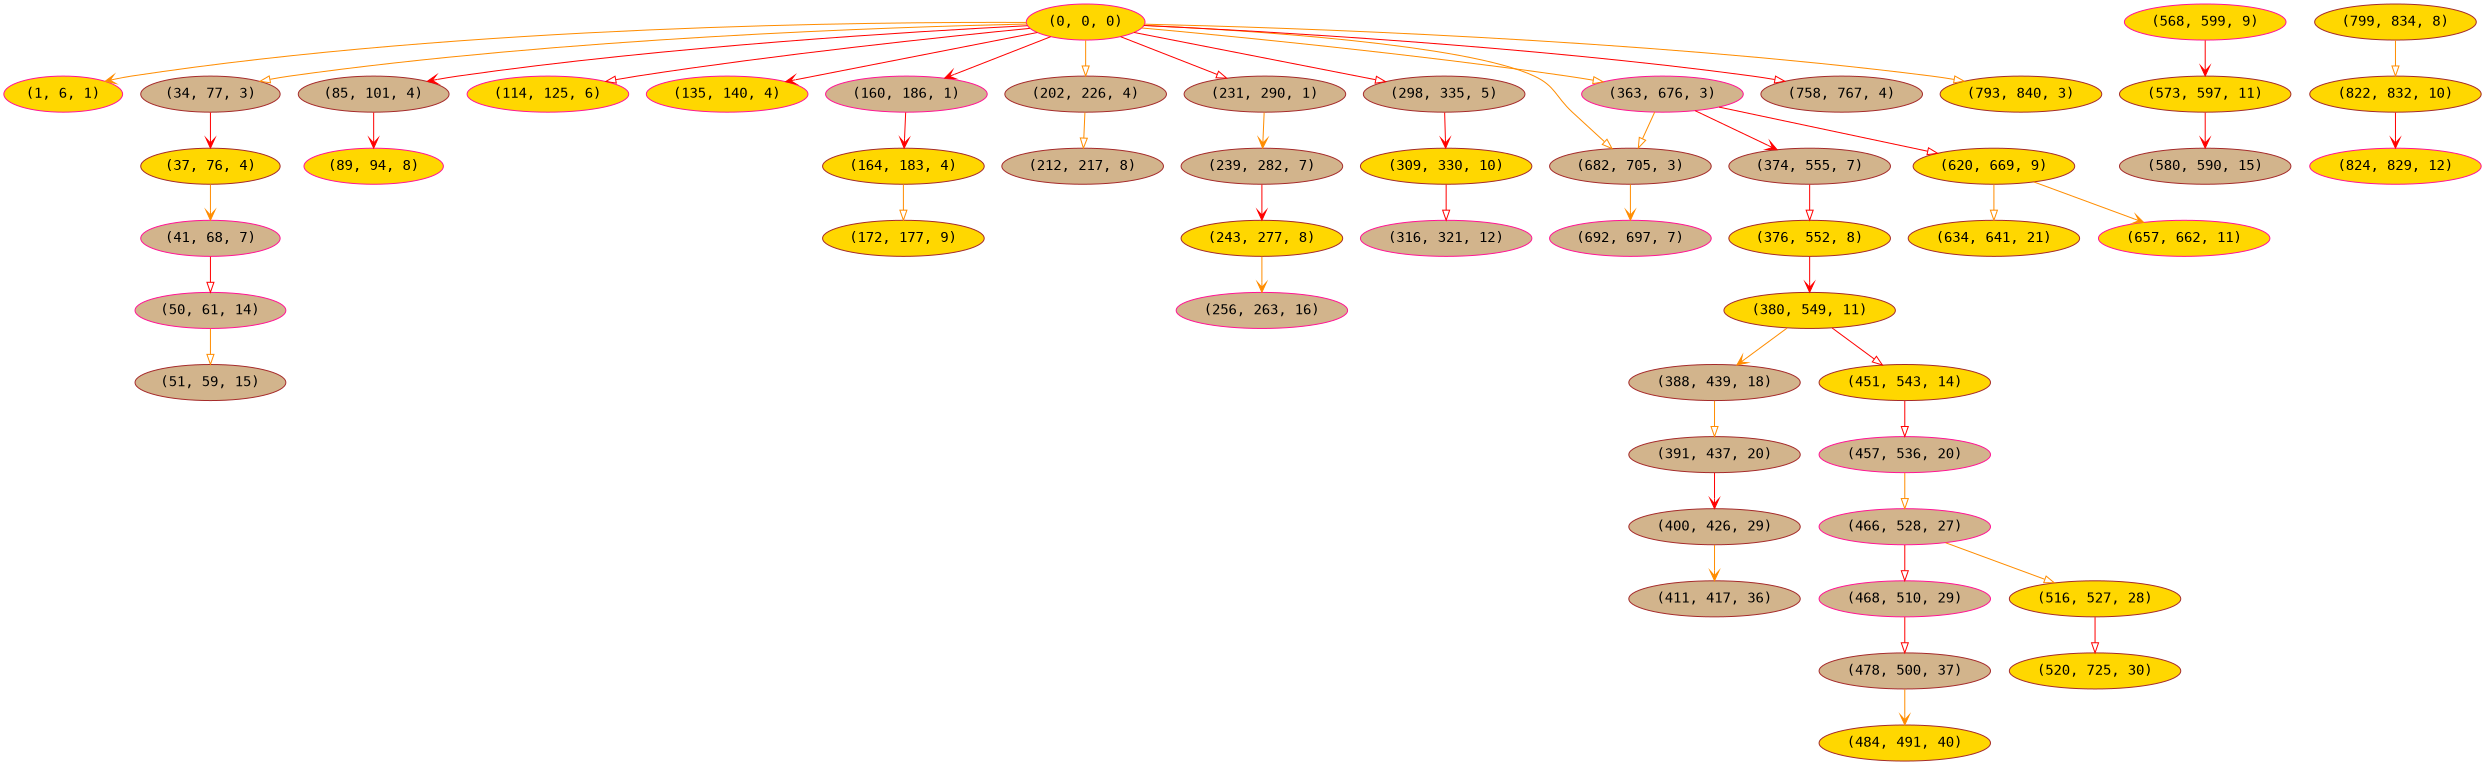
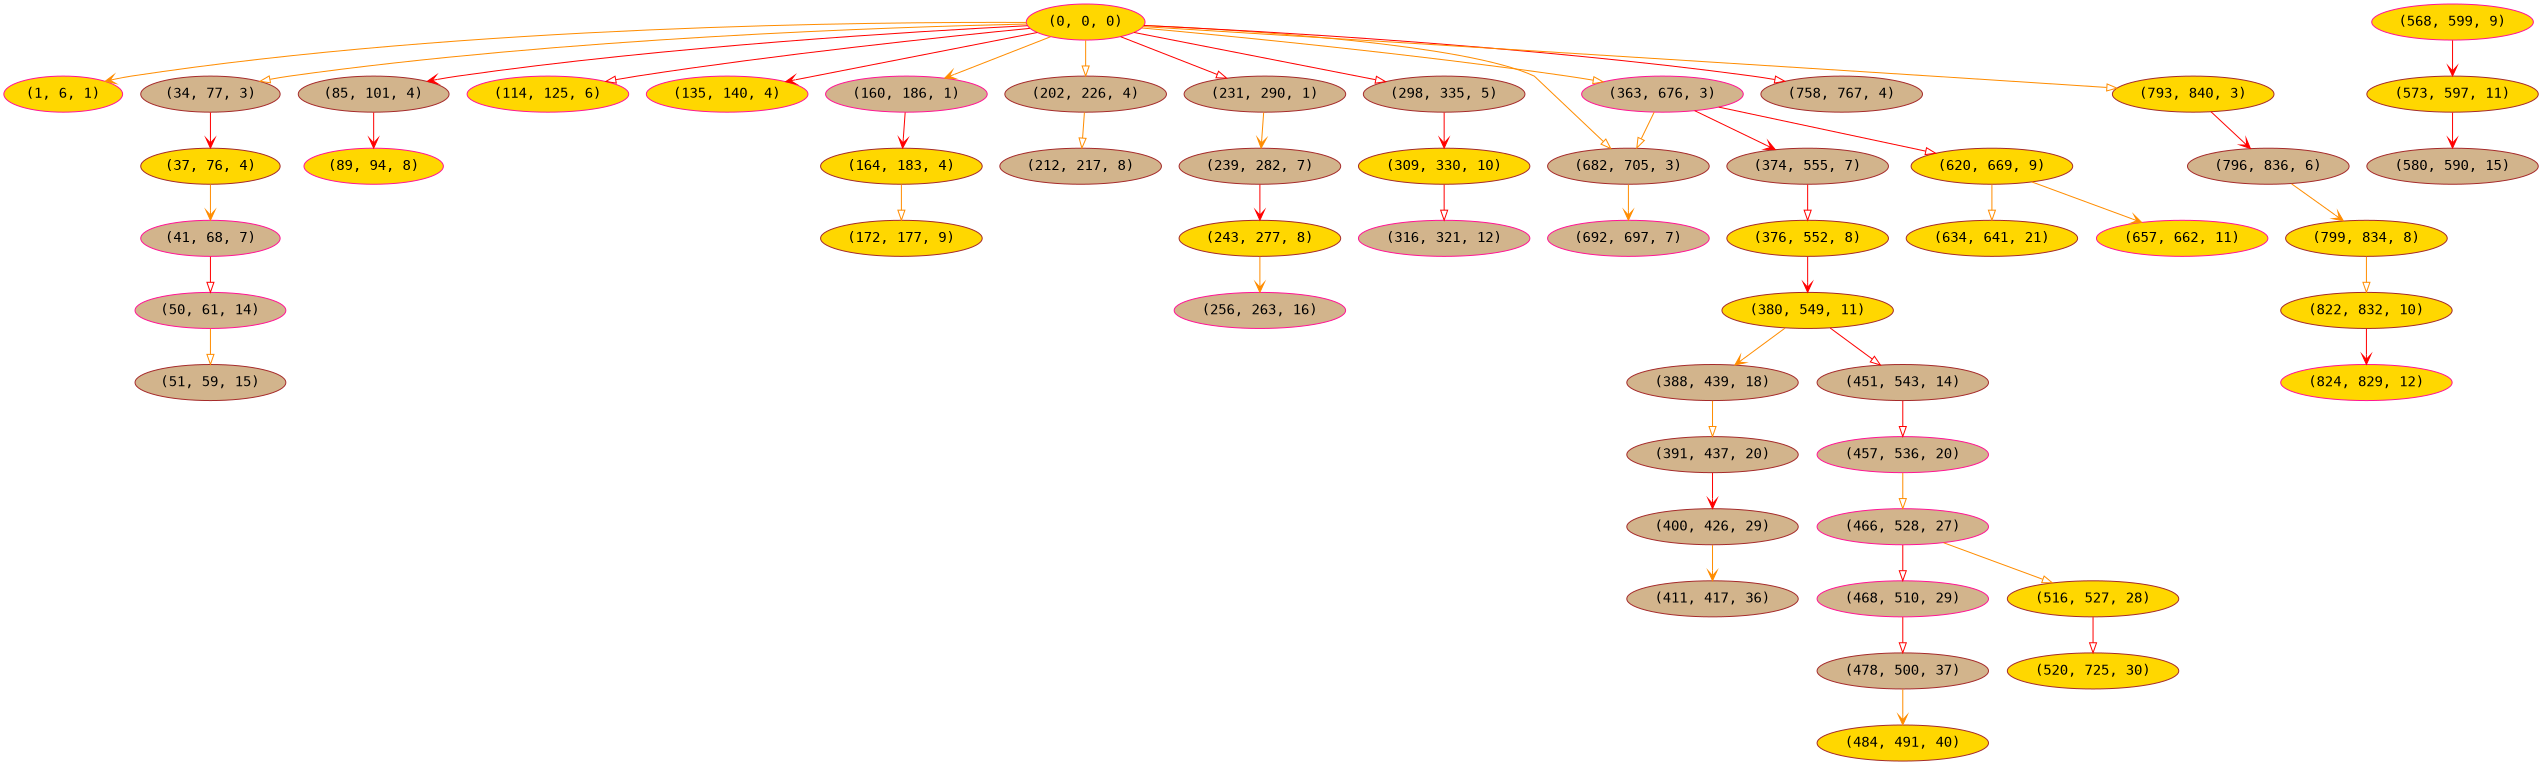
edge "(0, 0, 0)" -> "(160, 186, 1)": color red -> darkorange
node "(796, 836, 6)": added
node "(451, 543, 14)": fillcolor gold -> tan
